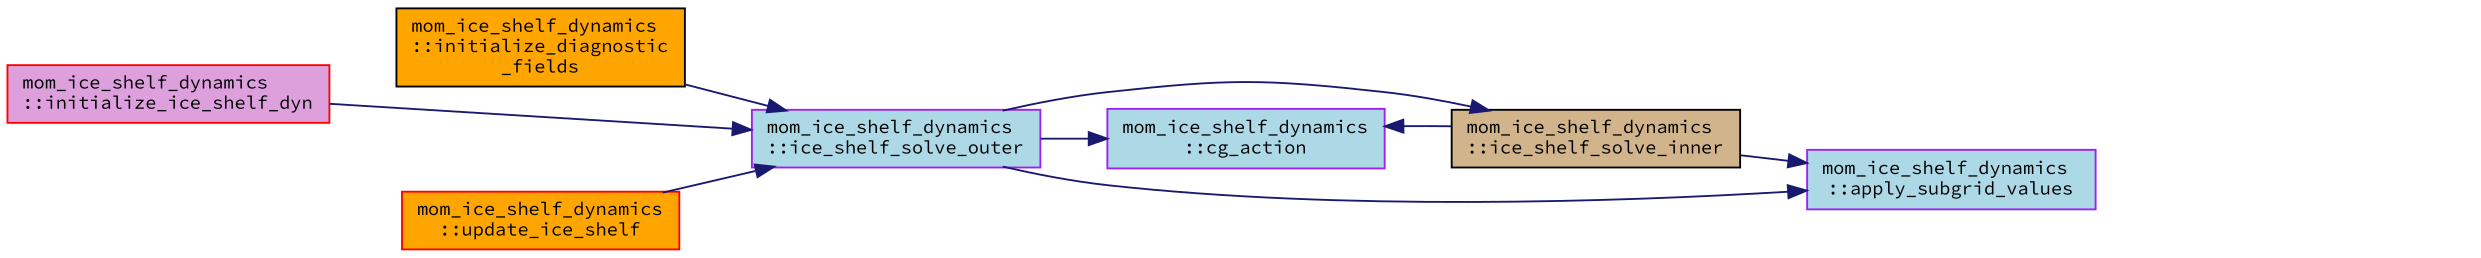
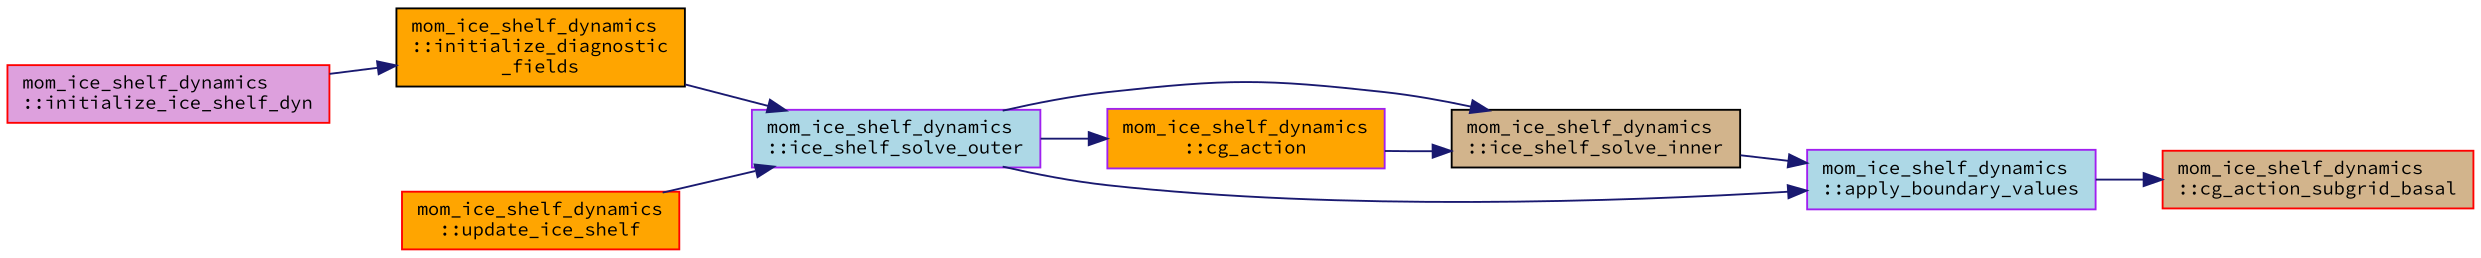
edge "mom_ice_shelf_dynamics ::initialize_ice_shelf_dyn" -> "mom_ice_shelf_dynamics ::ice_shelf_solve_outer": now "mom_ice_shelf_dynamics ::initialize_ice_shelf_dyn" -> "mom_ice_shelf_dynamics ::initialize_diagnostic _fields"
edge "mom_ice_shelf_dynamics ::ice_shelf_solve_inner" -> "mom_ice_shelf_dynamics ::cg_action": reversed
node "mom_ice_shelf_dynamics ::cg_action": fillcolor lightblue -> orange
node "mom_ice_shelf_dynamics ::apply_subgrid_values": label "mom_ice_shelf_dynamics ::apply_subgrid_values" -> "mom_ice_shelf_dynamics ::apply_boundary_values"
node "mom_ice_shelf_dynamics ::cg_action_subgrid_basal": added
